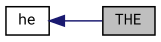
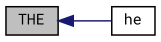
edge "THE" -> "he": reversed
